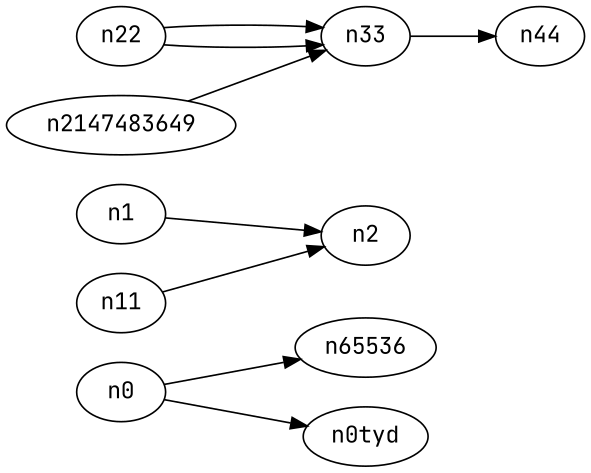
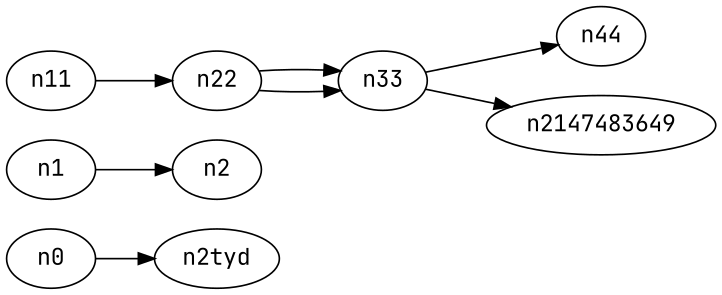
edge "n2147483649" -> "n33": reversed
edge "n11" -> "n2": now "n11" -> "n22"
node "n65536": removed
node "n0tyd": label "n0tyd" -> "n2tyd"
